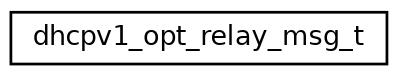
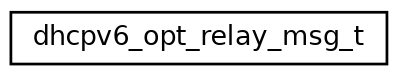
node "dhcpv1_opt_relay_msg_t": label "dhcpv1_opt_relay_msg_t" -> "dhcpv6_opt_relay_msg_t"
